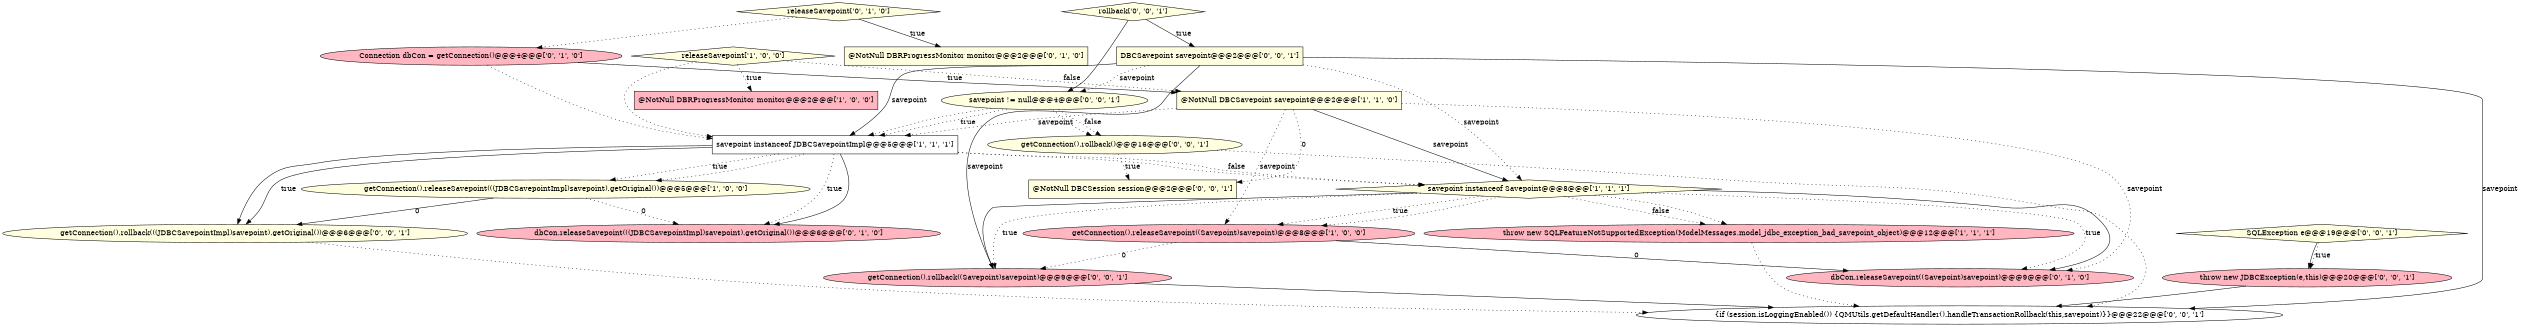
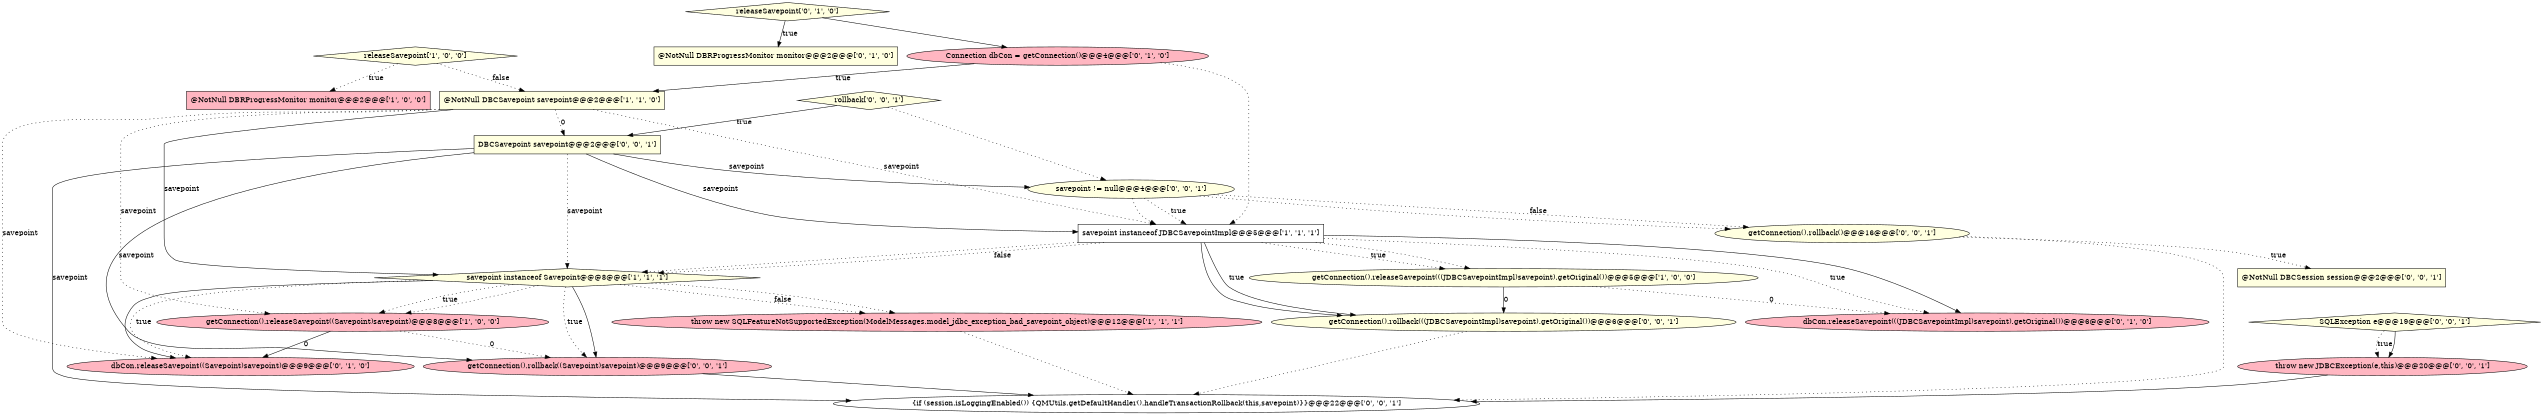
edge "releaseSavepoint['0', '1', '0']" -> "Connection dbCon = getConnection()@@@4@@@['0', '1', '0']": style dotted -> solid
edge "rollback['0', '0', '1']" -> "savepoint != null@@@4@@@['0', '0', '1']": style solid -> dotted
edge "DBCSavepoint savepoint@@@2@@@['0', '0', '1']" -> "savepoint != null@@@4@@@['0', '0', '1']": style dotted -> solid
edge "releaseSavepoint['1', '0', '0']" -> "savepoint instanceof JDBCSavepointImpl@@@5@@@['1', '1', '1']": removed
edge "@NotNull DBCSavepoint savepoint@@@2@@@['1', '1', '0']" -> "@NotNull DBCSession session@@@2@@@['0', '0', '1']": now "@NotNull DBCSavepoint savepoint@@@2@@@['1', '1', '0']" -> "DBCSavepoint savepoint@@@2@@@['0', '0', '1']"
